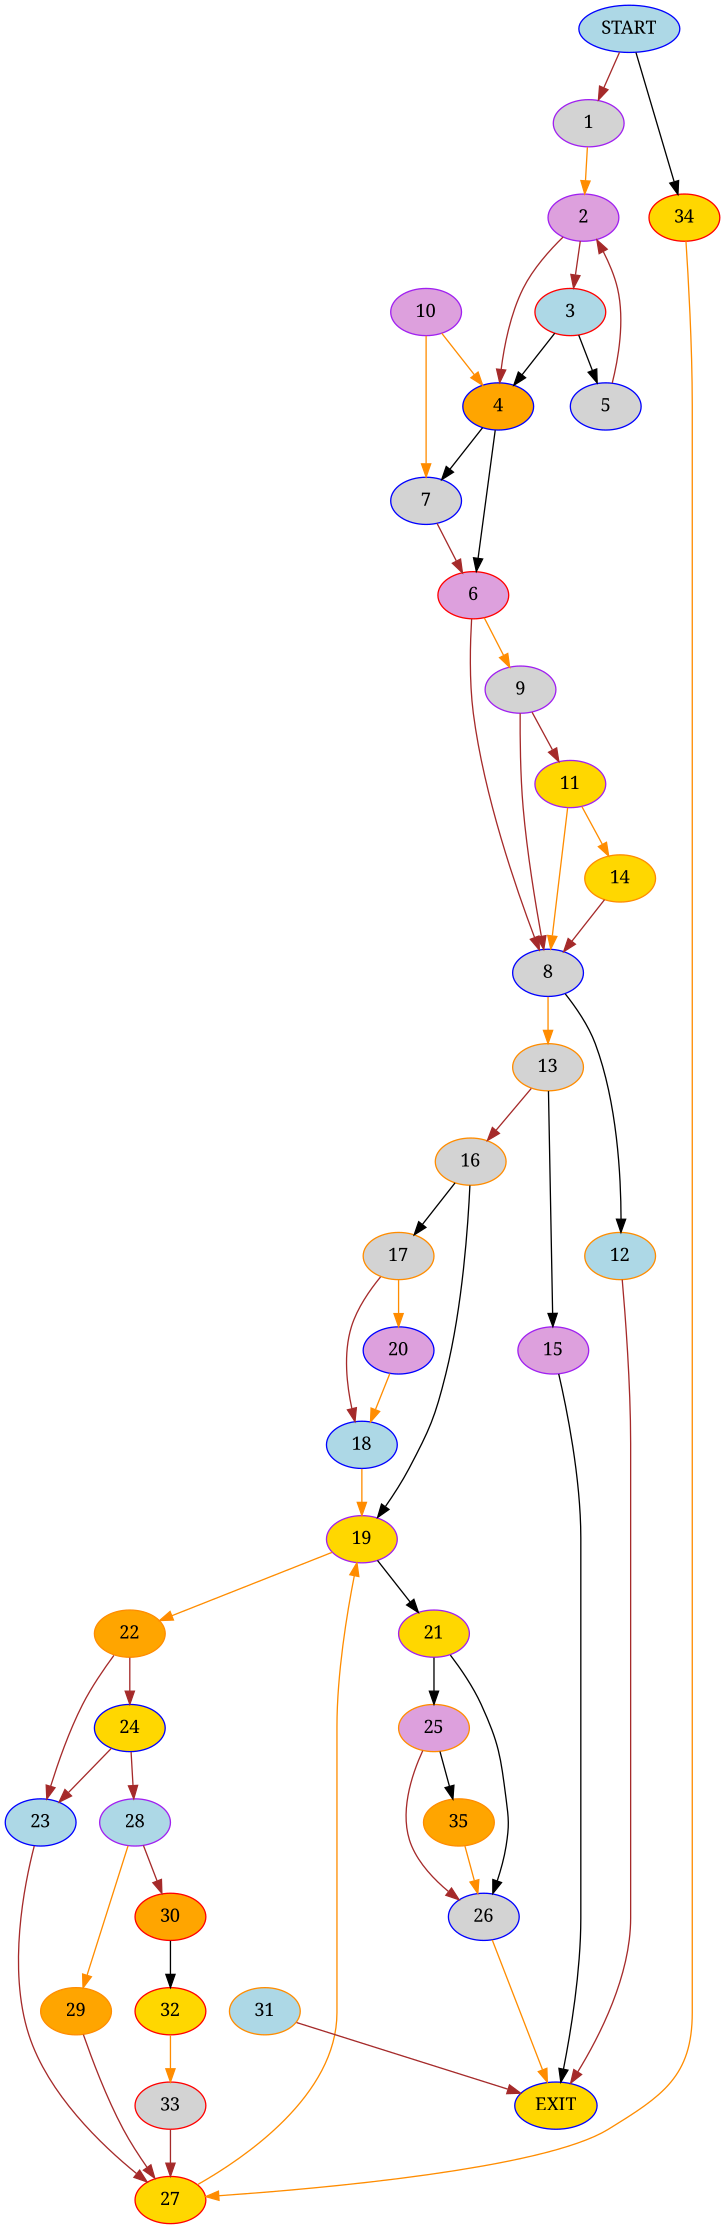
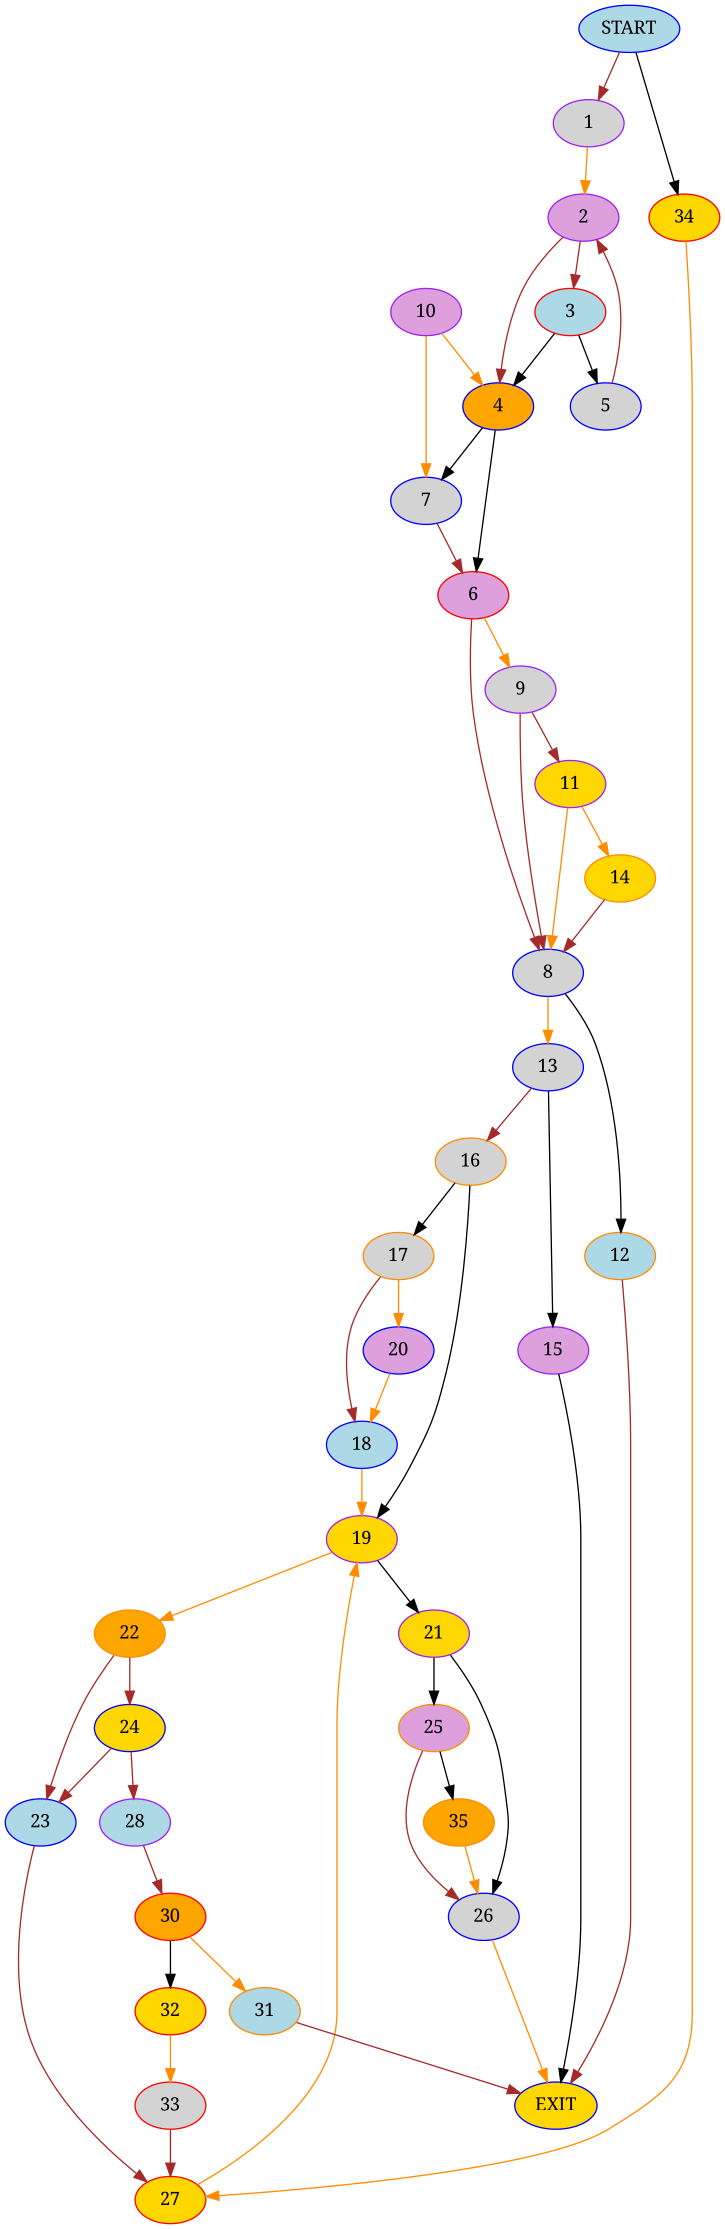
node "13": color darkorange -> blue
edge "30" -> "31": added
node "29": removed
